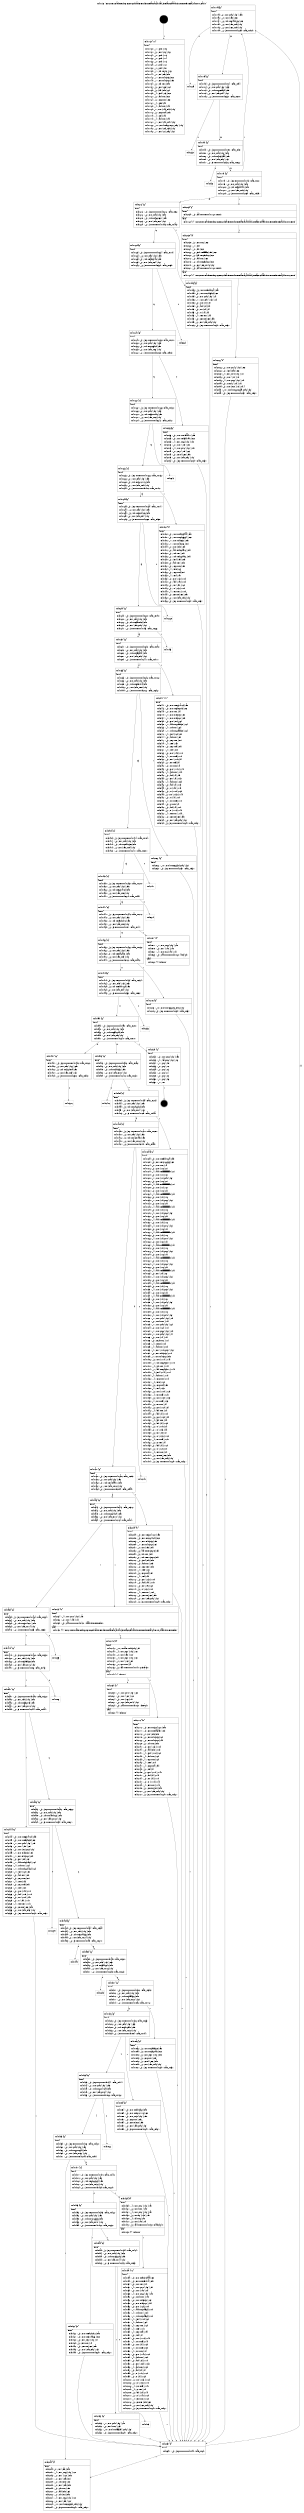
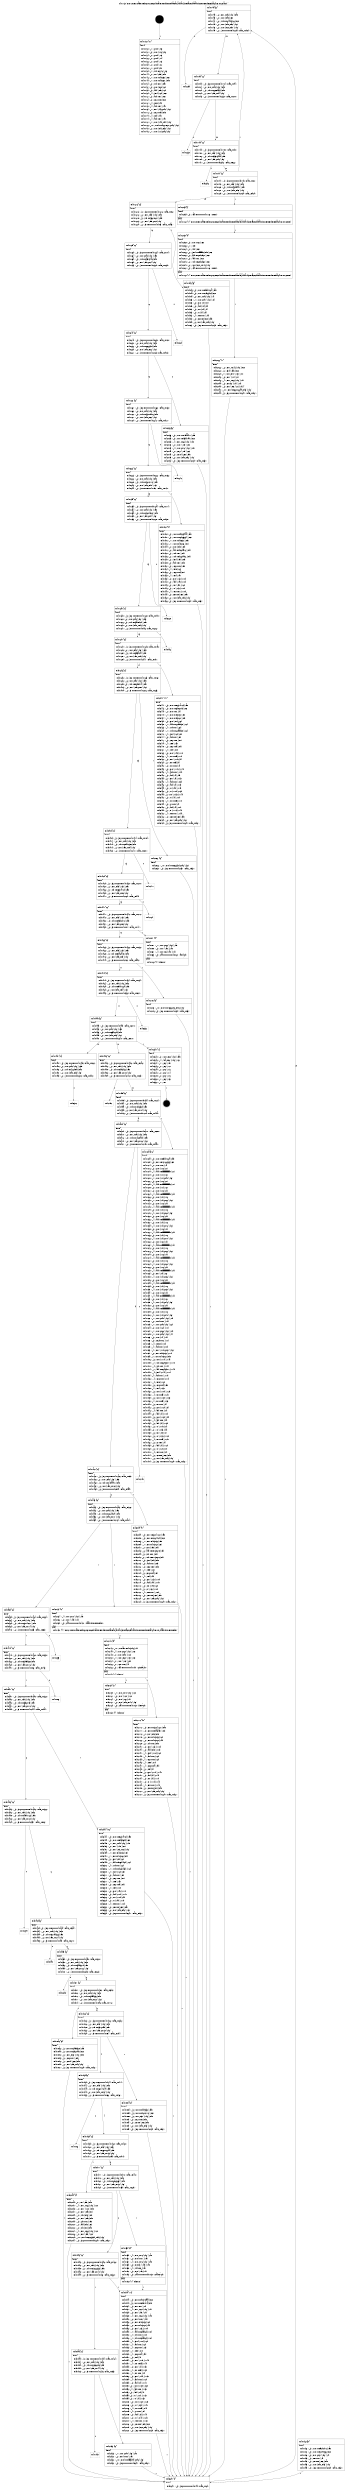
edge "0x401b93 [28]" -> "0x401d82 [30]": now "0x401b93 [28]" -> "0x401f7a [172]"
edge "0x402697 [5]" -> "0x4020af [42]": reversed
